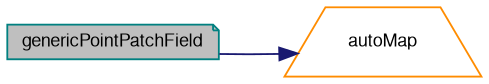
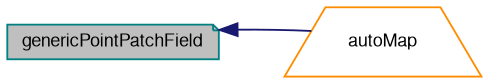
edge "genericPointPatchField" -> "autoMap": reversed
